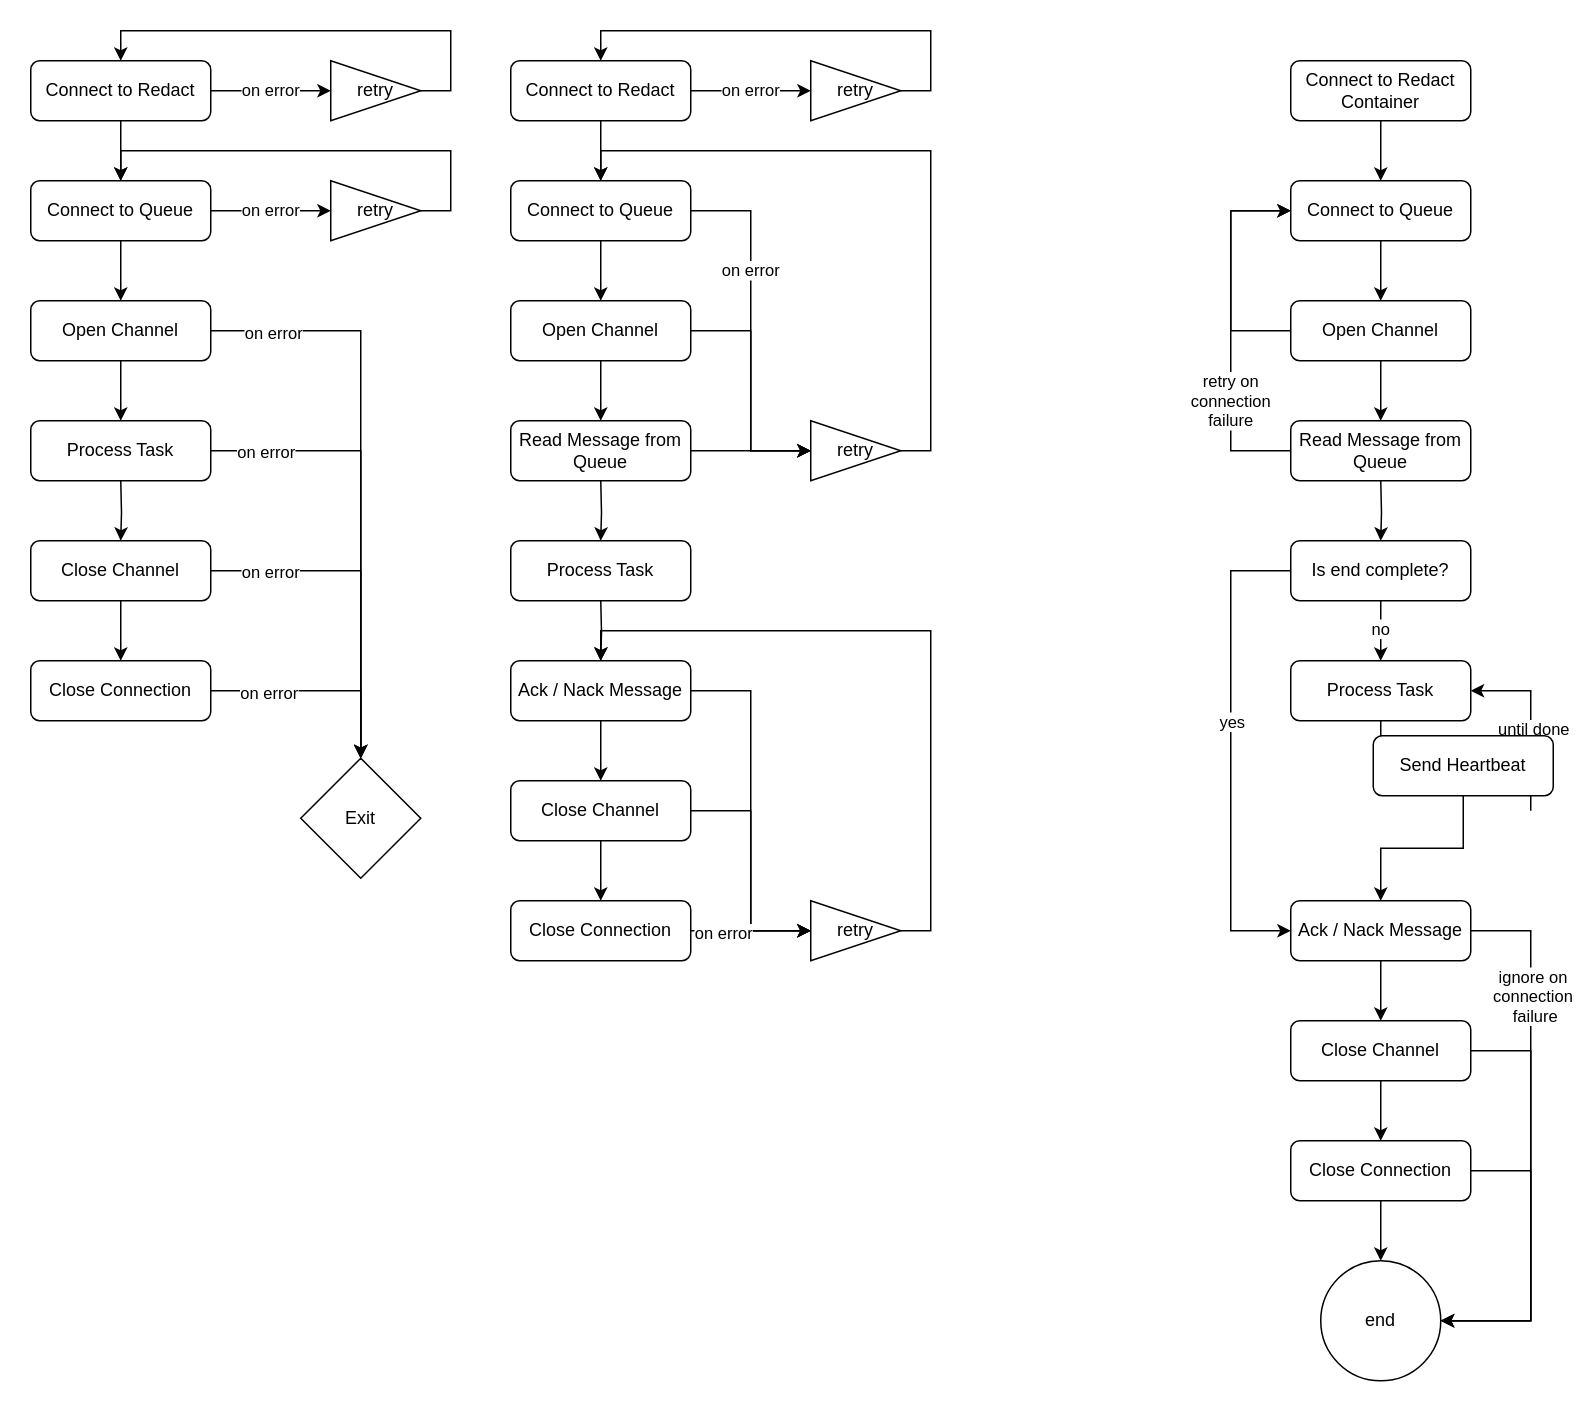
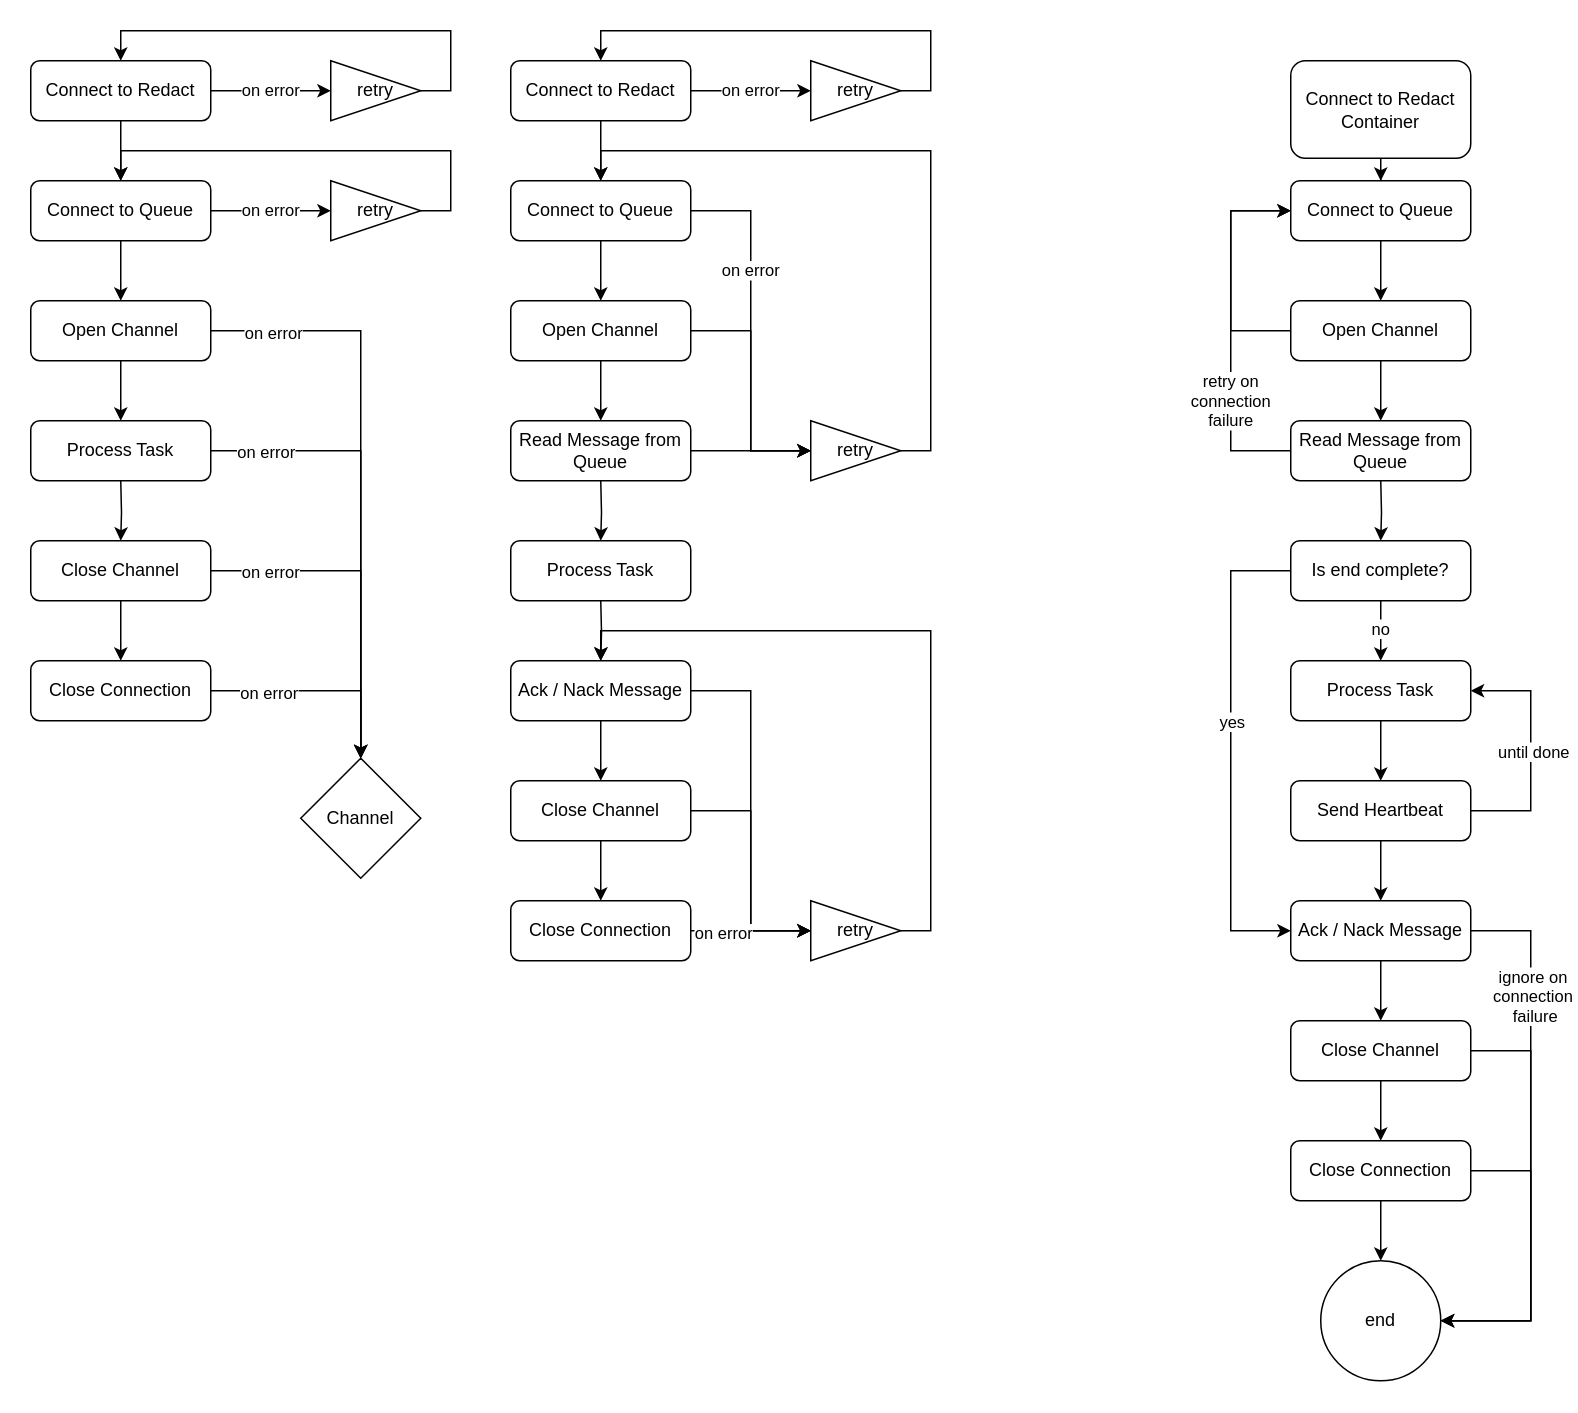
node "Connect to Redact Container": size 180x60 -> 180x98
node "Send Heartbeat": moved (1463, 766) -> (1381, 811)
node "Exit": label "Exit" -> "Channel"
